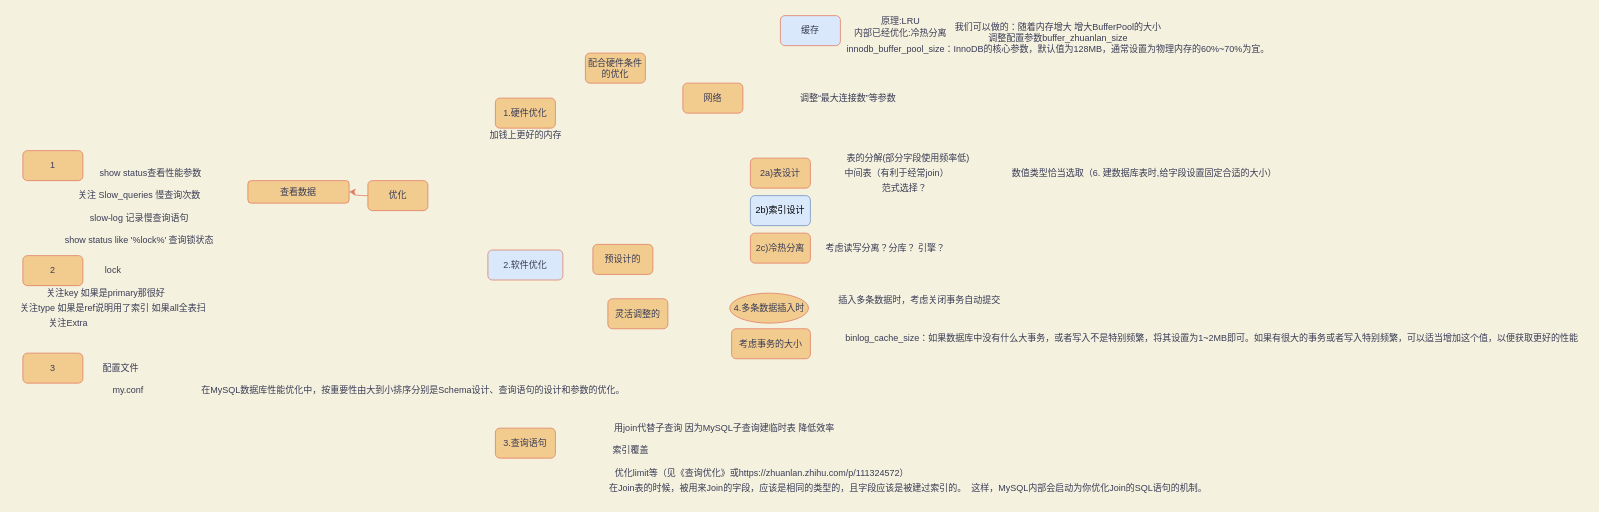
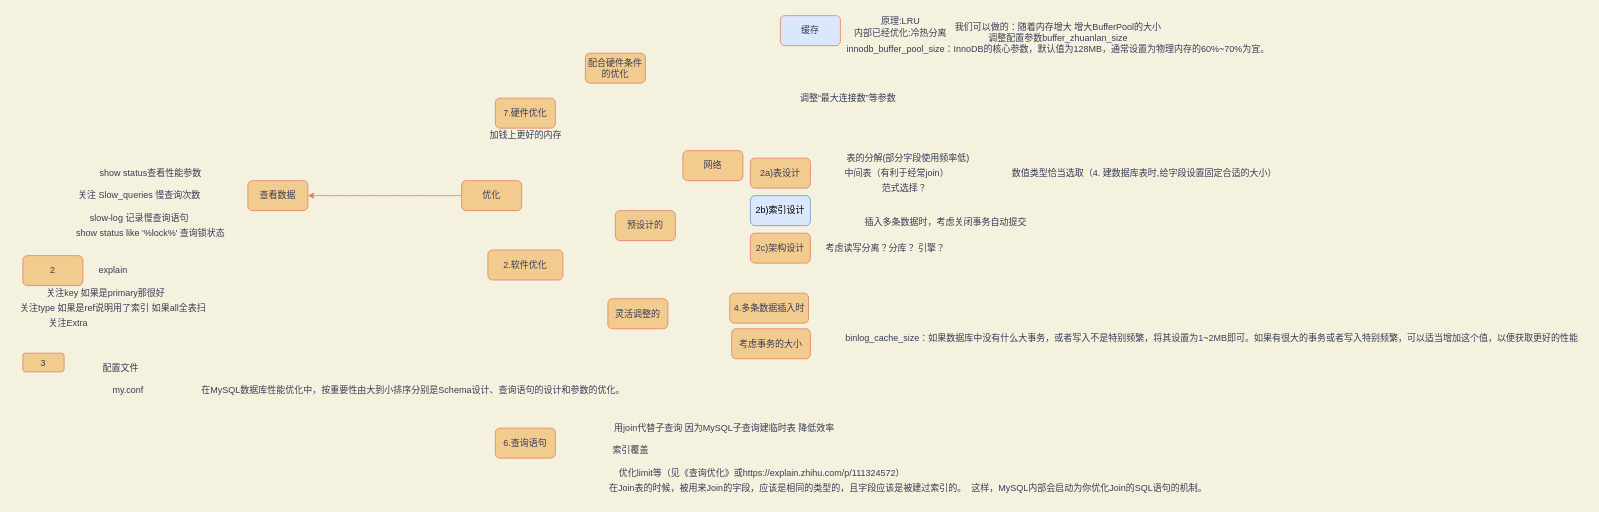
node "网络": moved (713, 98) -> (713, 165)
node "1.硬件优化": label "1.硬件优化" -> "7.硬件优化"
node "1": removed
node "数值类型恰当选取（6. 建数据库表时,给字段设置固定合适的大小）": label "数值类型恰当选取（6. 建数据库表时,给字段设置固定合适的大小）" -> "数值类型恰当选取（4. 建数据库表时,给字段设置固定合适的大小）"
node "查看数据": size 101x23 -> 60x30
node "优化": moved (398, 195) -> (492, 195)
node "show status like '%lock%' 查询锁状态": moved (139, 240) -> (150, 233)
node "2c)冷热分离": label "2c)冷热分离" -> "2c)架构设计"
node "预设计的": moved (623, 259) -> (645, 225)
node "2.软件优化": fillcolor #dae8fc -> #f2cc8f
node "lock": label "lock" -> "explain"
node "插入多条数据时，考虑关闭事务自动提交": moved (919, 300) -> (945, 222)
node "4.多条数据插入时": shape ellipse -> rounded rectangle
node "3": size 60x30 -> 41x19
node "3.查询语句": label "3.查询语句" -> "6.查询语句"
node "优化limit等（见《查询优化》或https://zhuanlan.zhihu.com/p/111324572）": label "优化limit等（见《查询优化》或https://zhuanlan.zhihu.com/p/111324572）" -> "优化limit等（见《查询优化》或https://explain.zhihu.com/p/111324572）"
